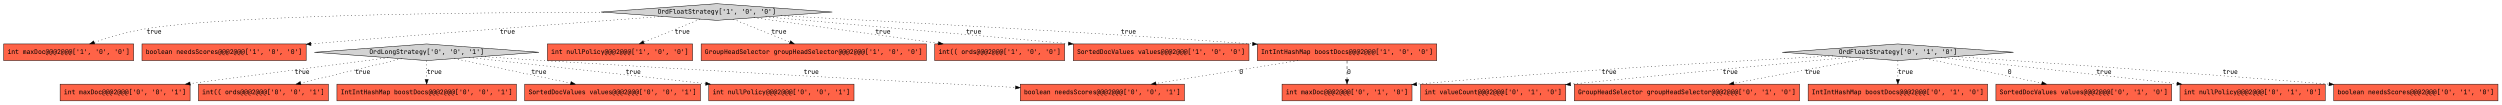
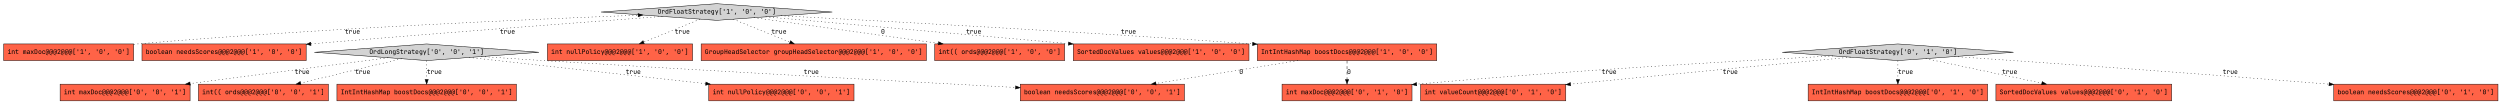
edge "OrdFloatStrategy['1', '0', '0']" -> "int maxDoc@@@2@@@['1', '0', '0']": reversed
edge "OrdFloatStrategy['1', '0', '0']" -> "int(( ords@@@2@@@['1', '0', '0']": label "true" -> "0"
edge "OrdFloatStrategy['0', '1', '0']" -> "SortedDocValues values@@@2@@@['0', '1', '0']": label "0" -> "true"
node "SortedDocValues values@@@2@@@['0', '0', '1']": removed
node "GroupHeadSelector groupHeadSelector@@@2@@@['0', '1', '0']": removed
node "int nullPolicy@@@2@@@['0', '1', '0']": removed
